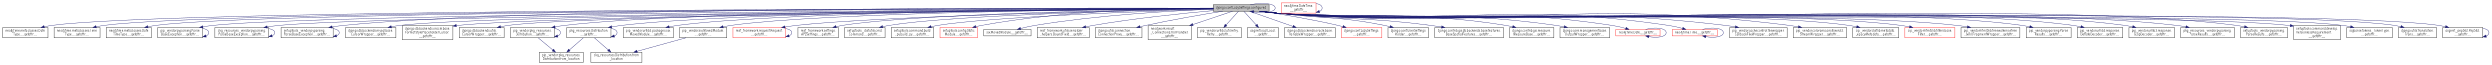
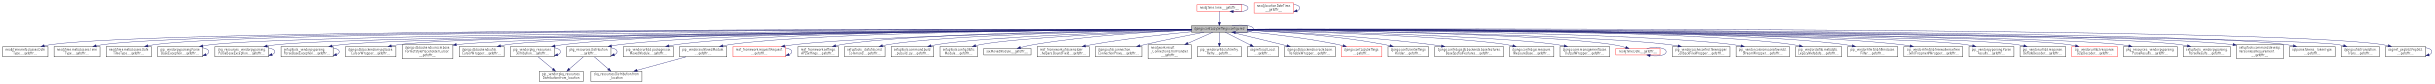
node "neo4j.time.DateTime. __getattr__": label "neo4j.time.DateTime. __getattr__" -> "neo4j.location.DateTime. __getattr__"
edge "django.conf.LazySettings.configured" -> "neo4j.time.Time.__getattr__": reversed
node "setuptools.config.Static Module.__getattr__": color red -> black
node "pip._vendor.html5lib.filters.base. Filter.__getattr__": color red -> black
node "pip._vendor.urllib3.response. GzipDecoder.__getattr__": color black -> red
